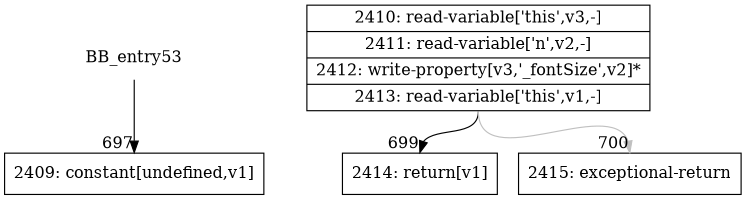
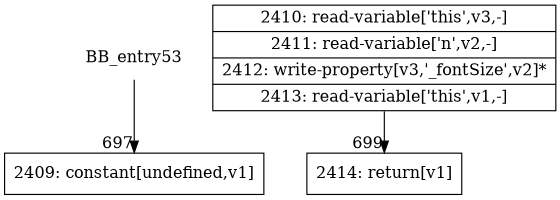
node "2415: exceptional-return": removed
